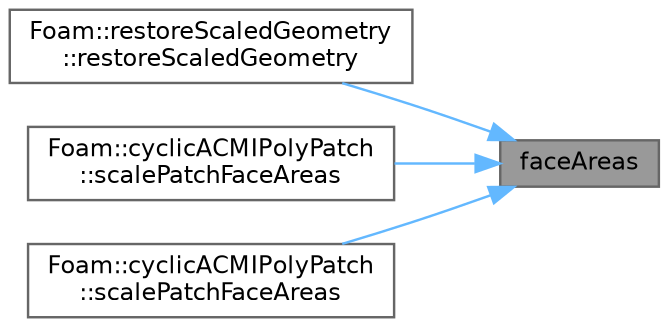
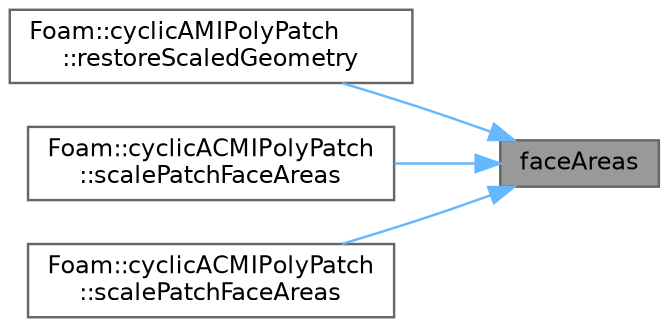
node "Foam::restoreScaledGeometry ::restoreScaledGeometry": label "Foam::restoreScaledGeometry ::restoreScaledGeometry" -> "Foam::cyclicAMIPolyPatch ::restoreScaledGeometry"
